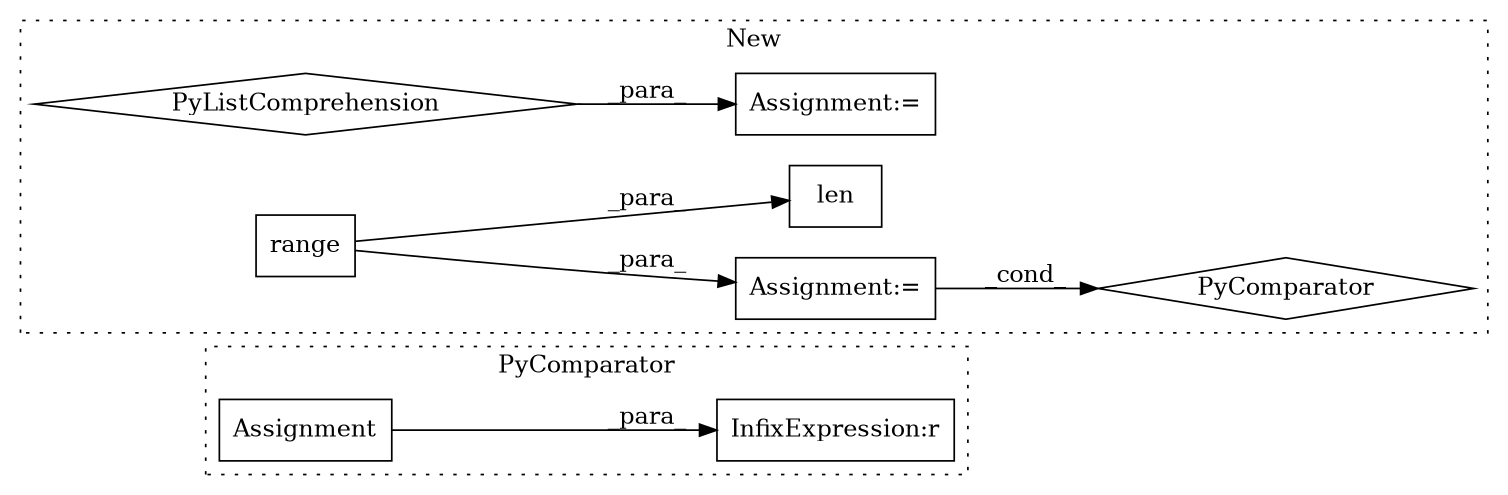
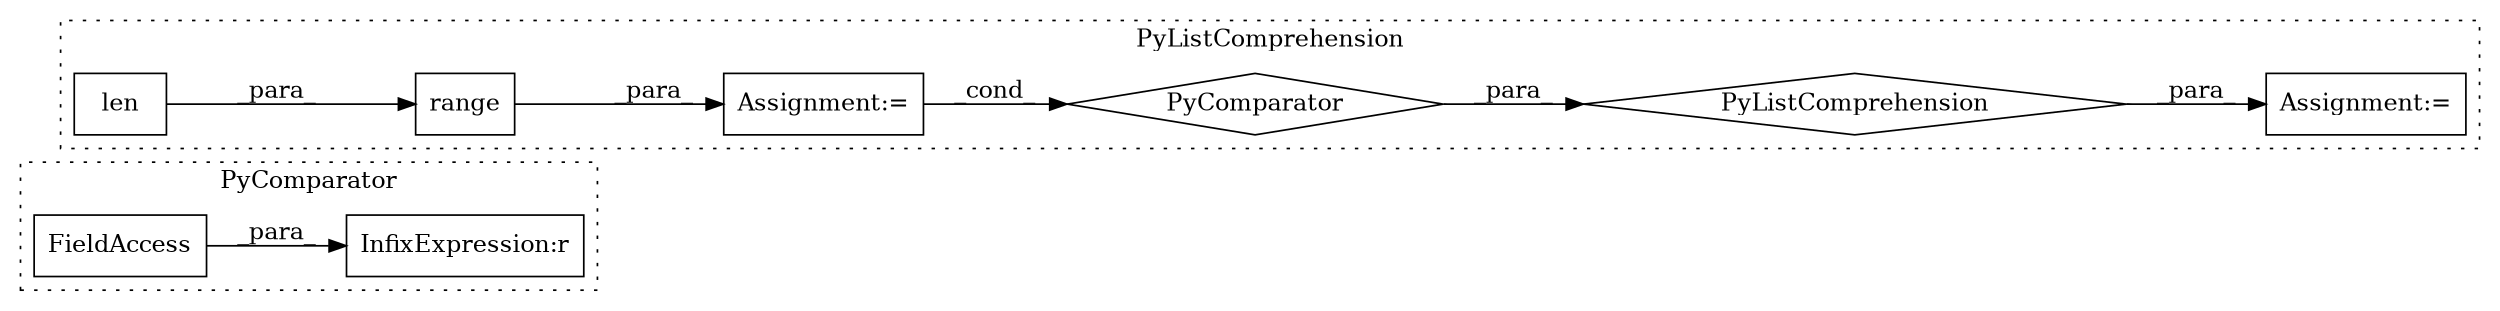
cluster "New": label "New" -> "PyListComprehension"
edge "PyComparator" -> "PyListComprehension": added, label "_para_"
edge "range" -> "len": reversed
node "Assignment": label "Assignment" -> "FieldAccess"
